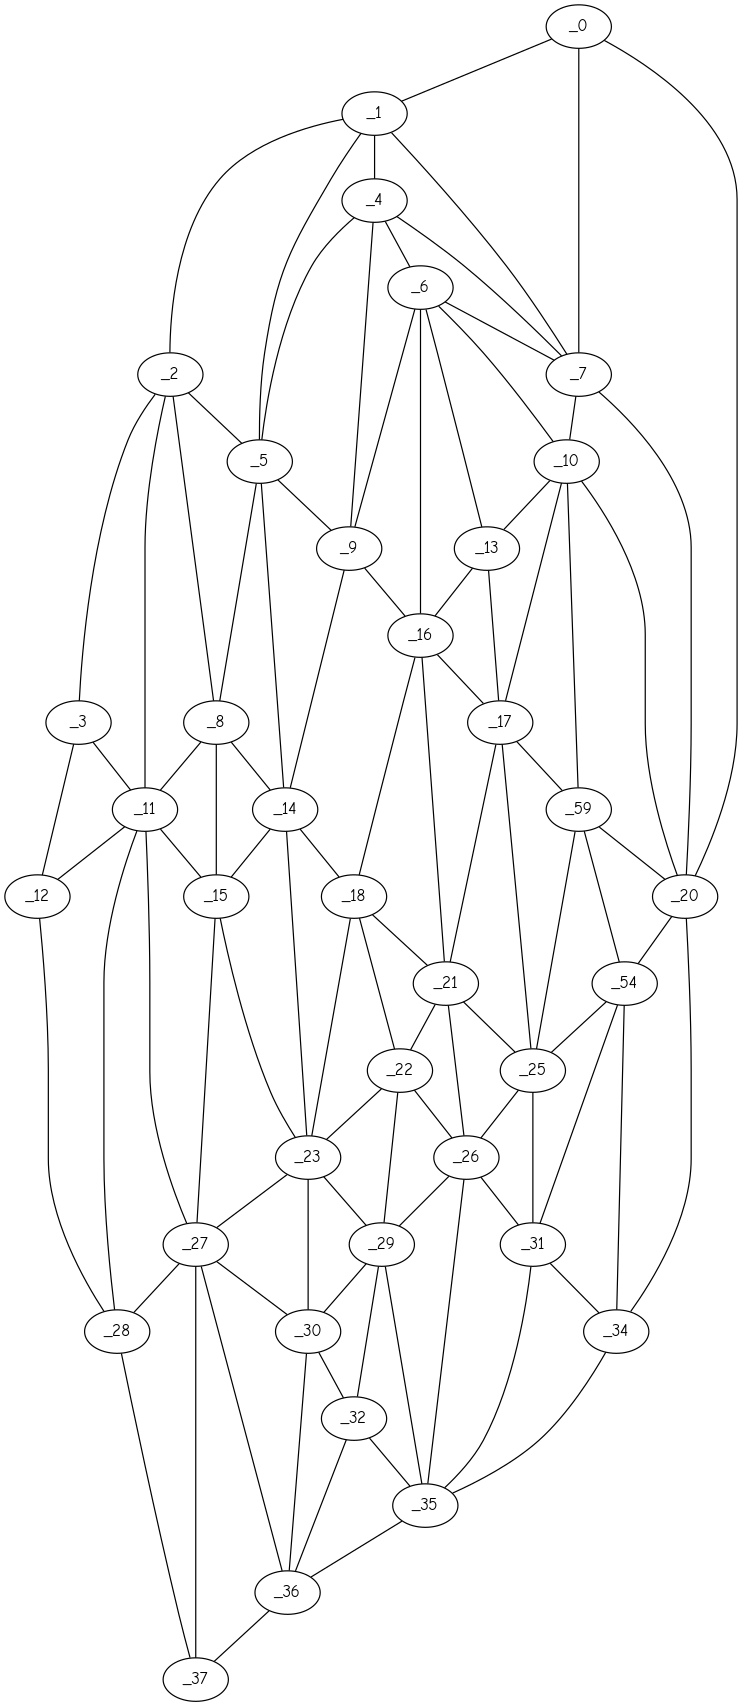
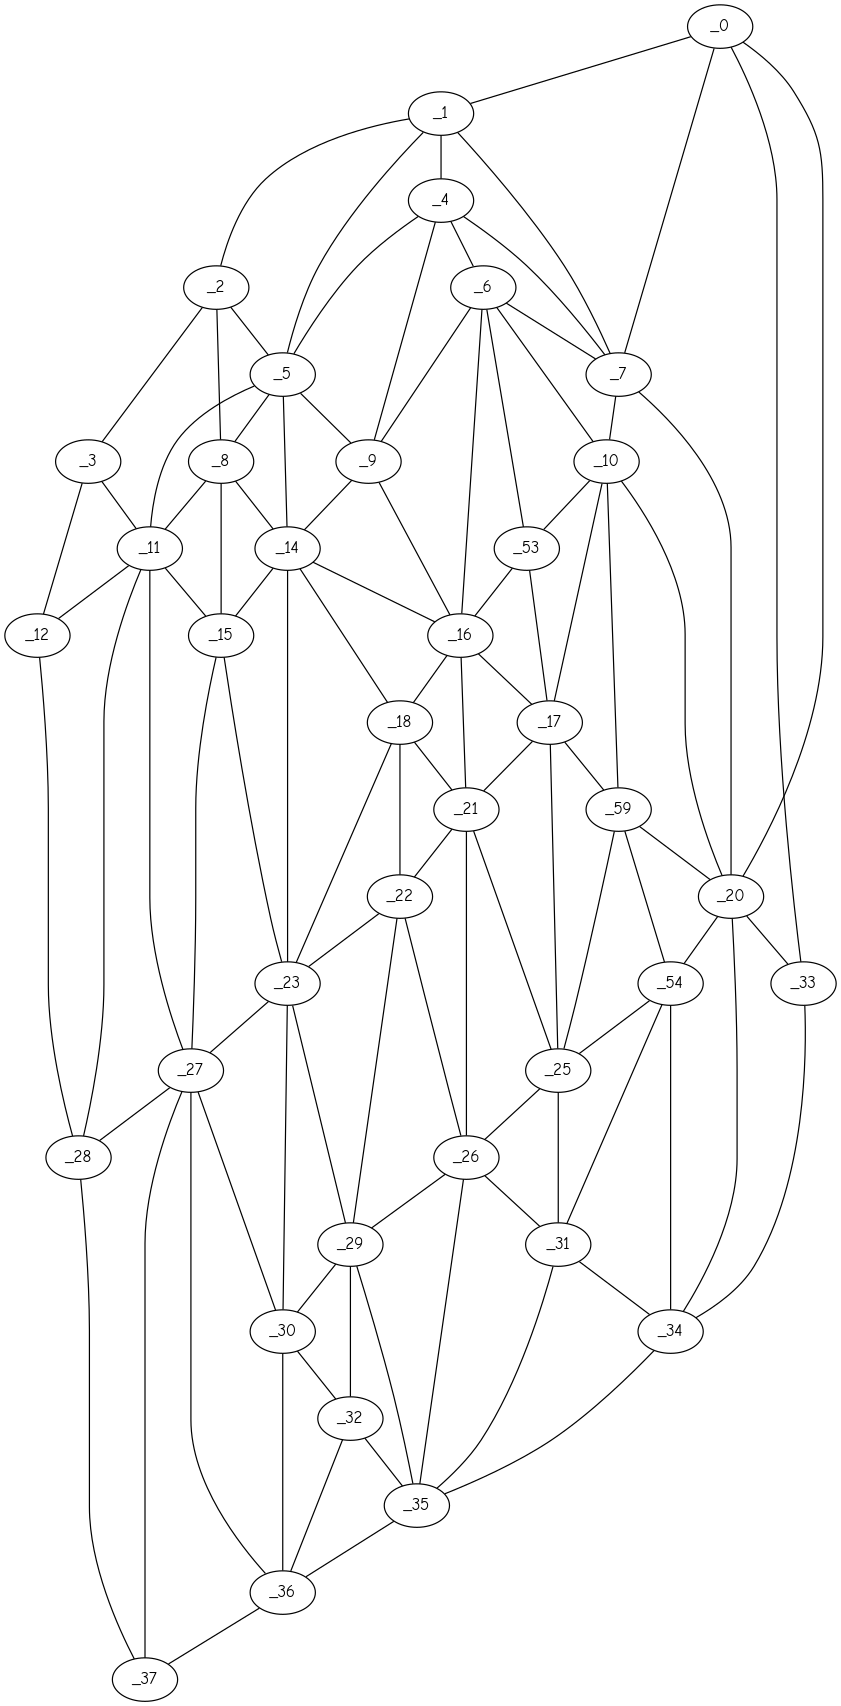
node "_13": label "_13" -> "_53"
edge "_2" -- "_11": now "_5" -- "_11"
edge "_14" -- "_16": added
node "_33": added
